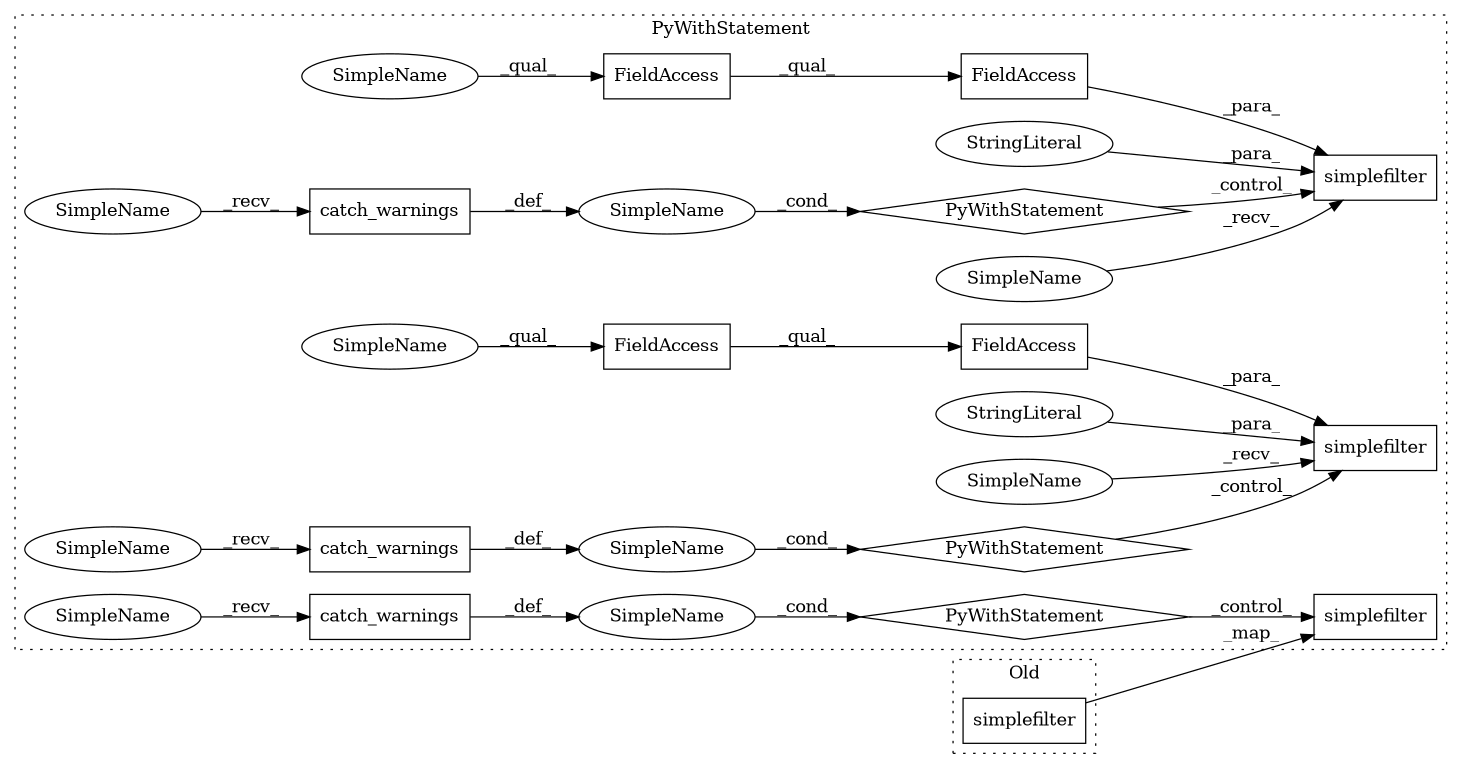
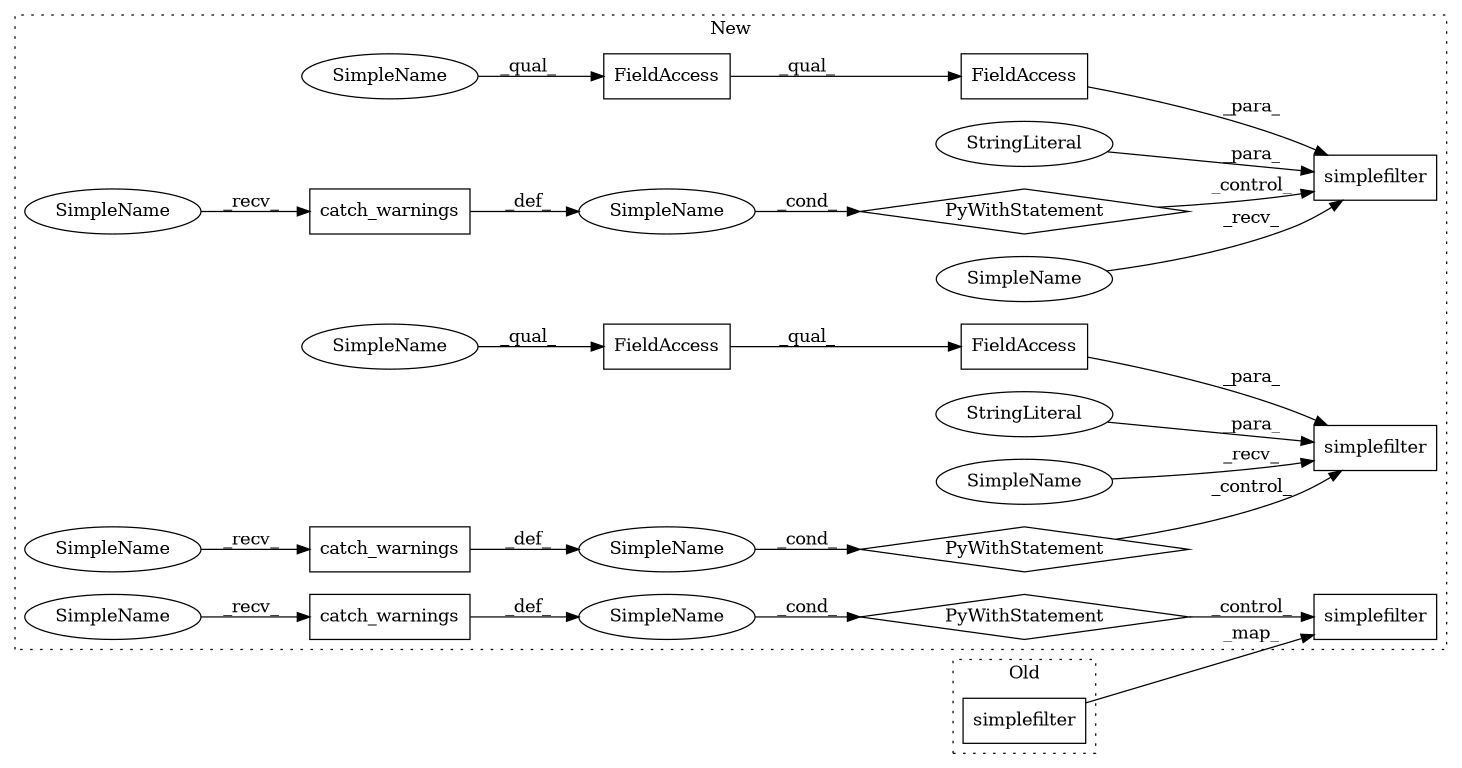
cluster "PyWithStatement": label "PyWithStatement" -> "New"
